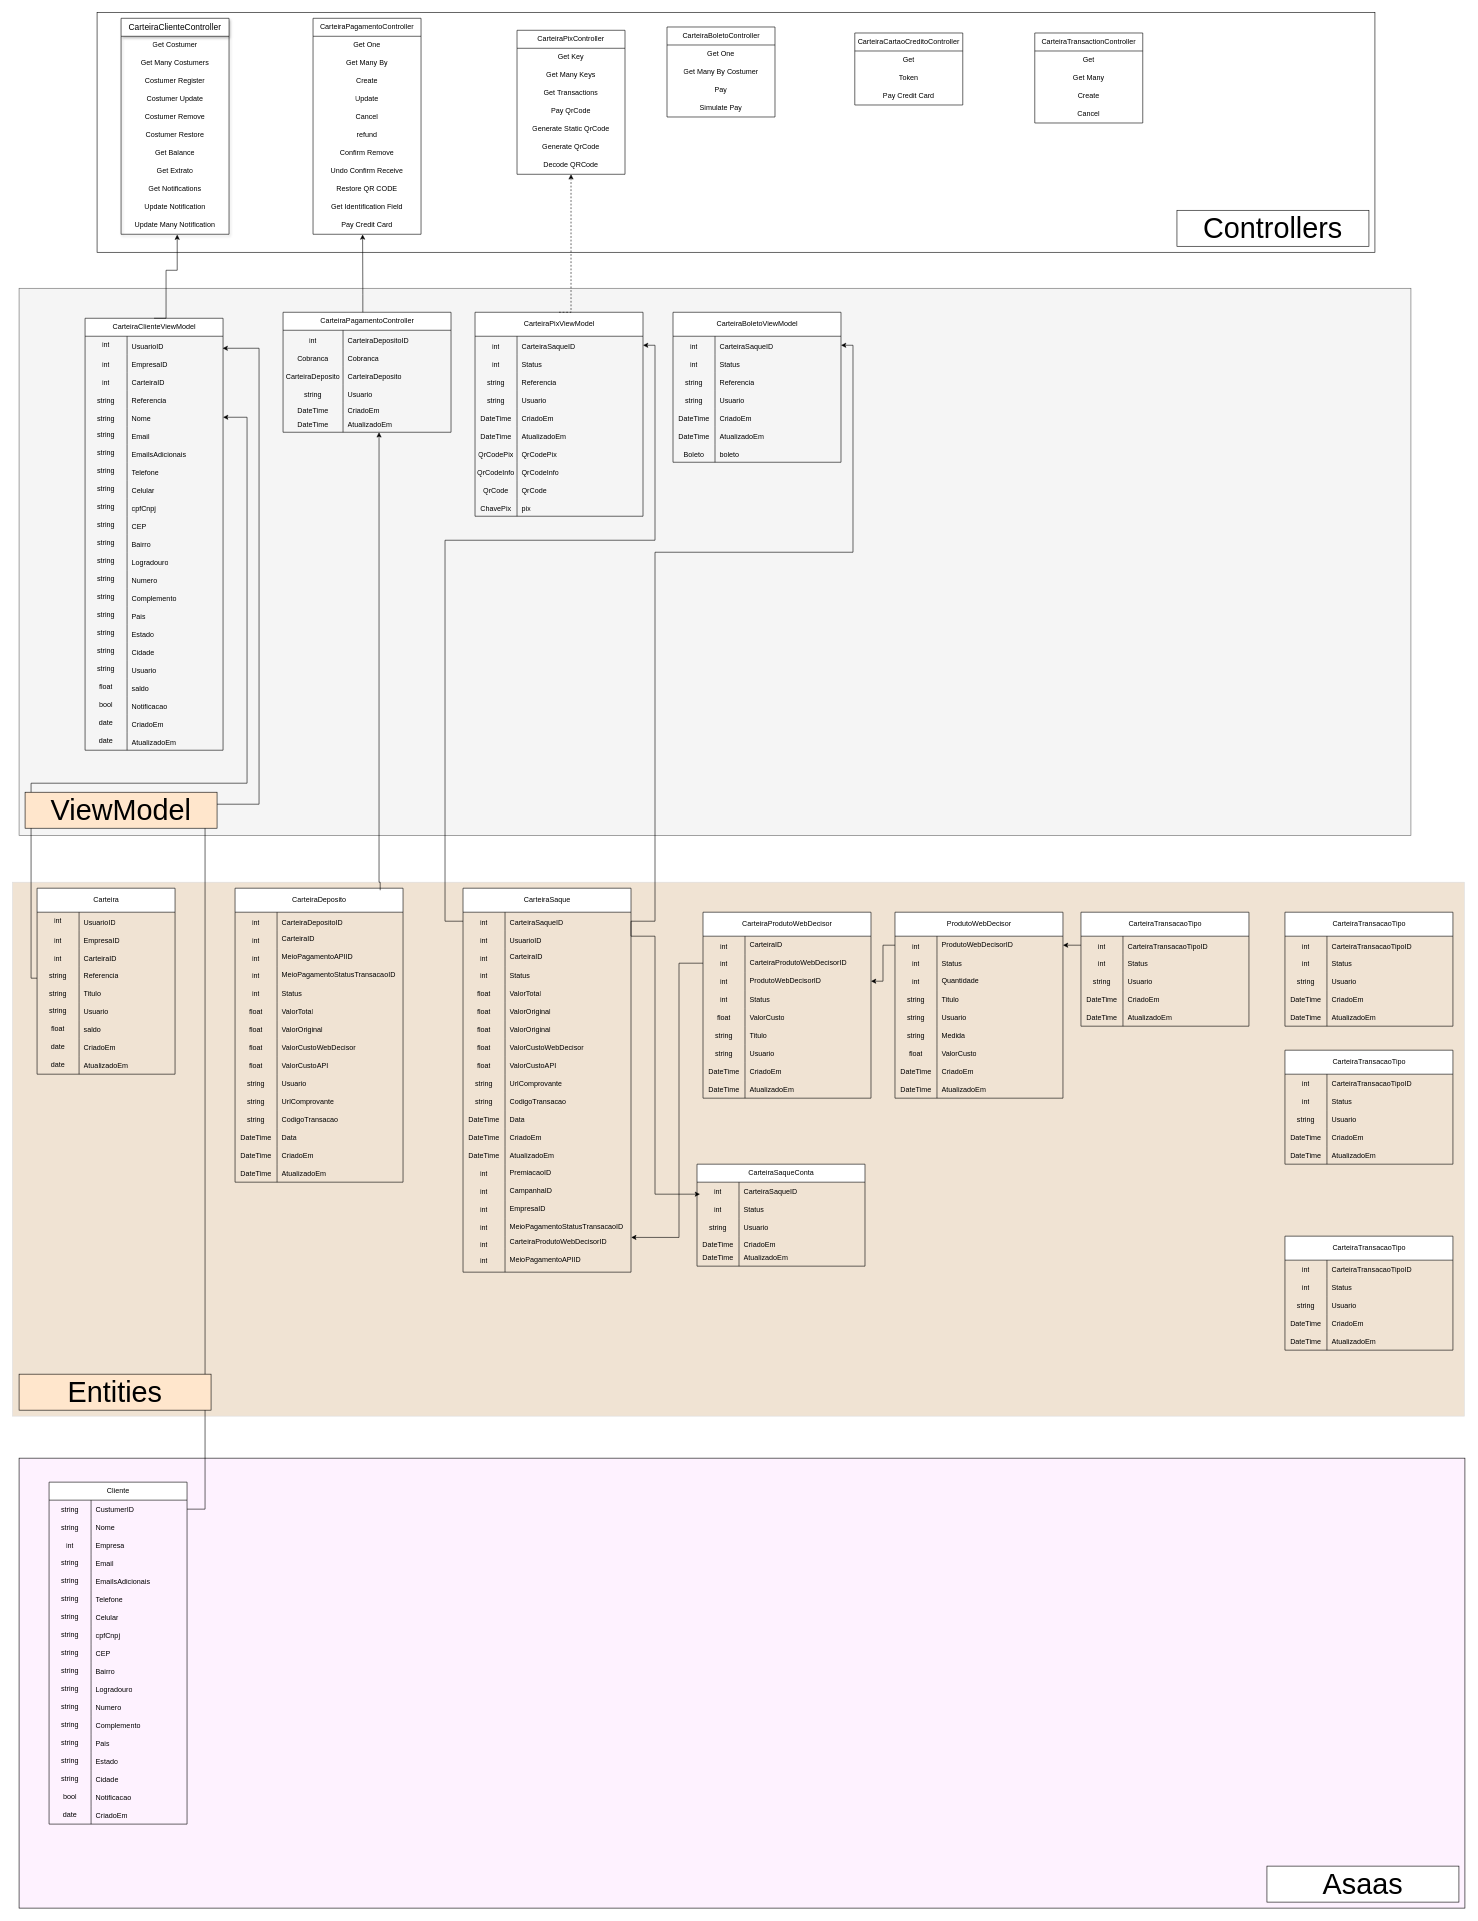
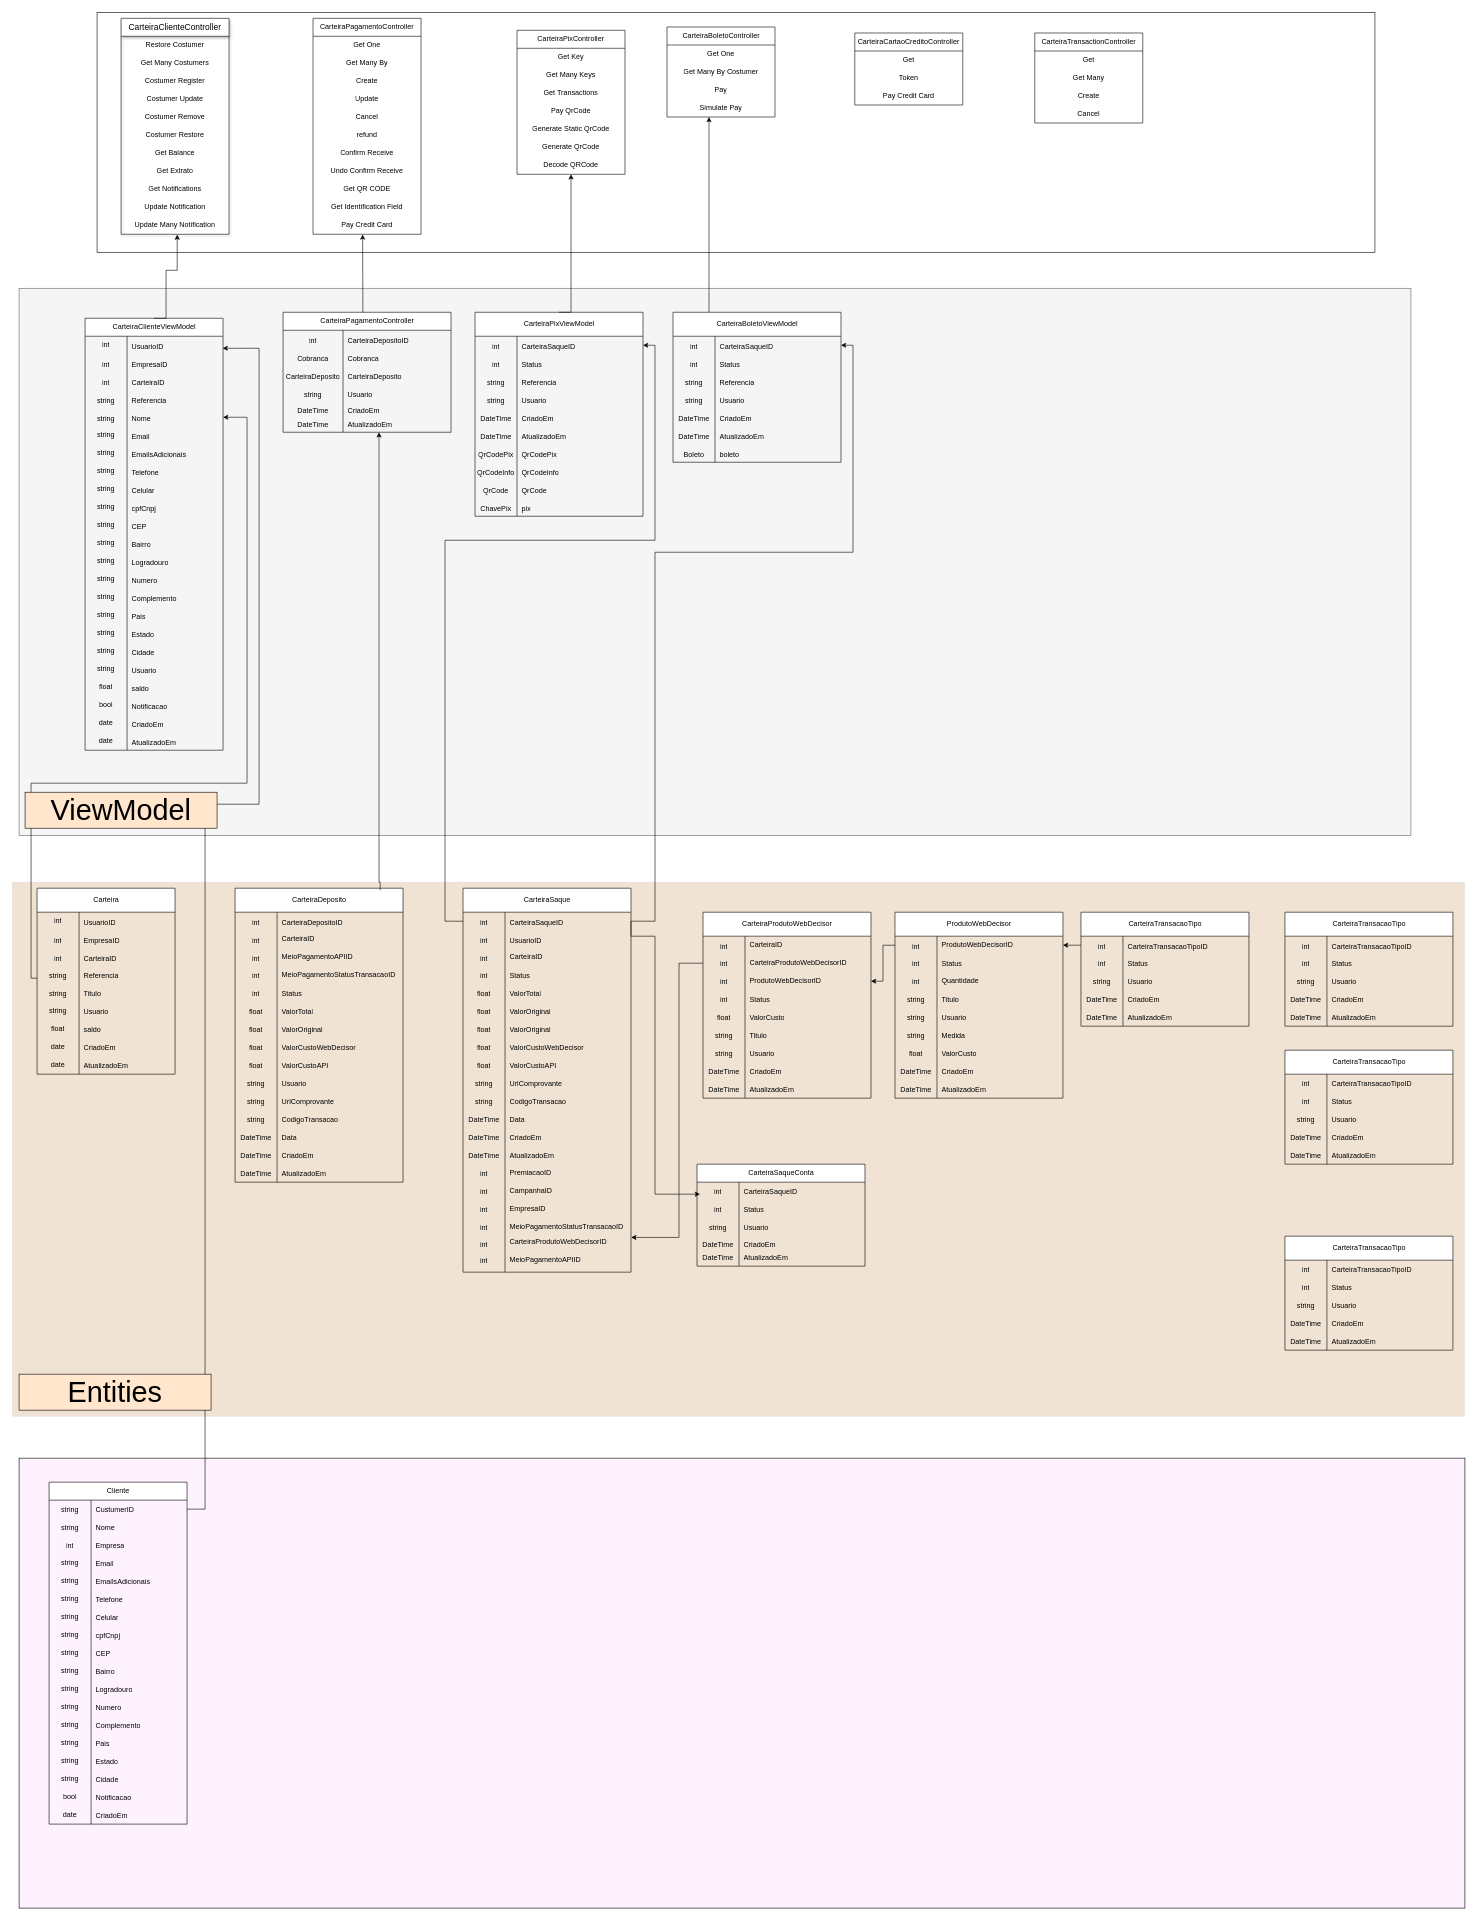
node "Get Costumer": label "Get Costumer" -> "Restore Costumer"
edge "CarteiraBoletoViewModel" -> "Simulate Pay": added
node "Confirm Remove": label "Confirm Remove" -> "Confirm Receive"
node "Restore QR CODE": label "Restore QR CODE" -> "Get QR CODE"
node "Controllers": removed
edge "CarteiraPixViewModel" -> "Decode QRCode": style dashed -> solid
node "Asaas": removed
